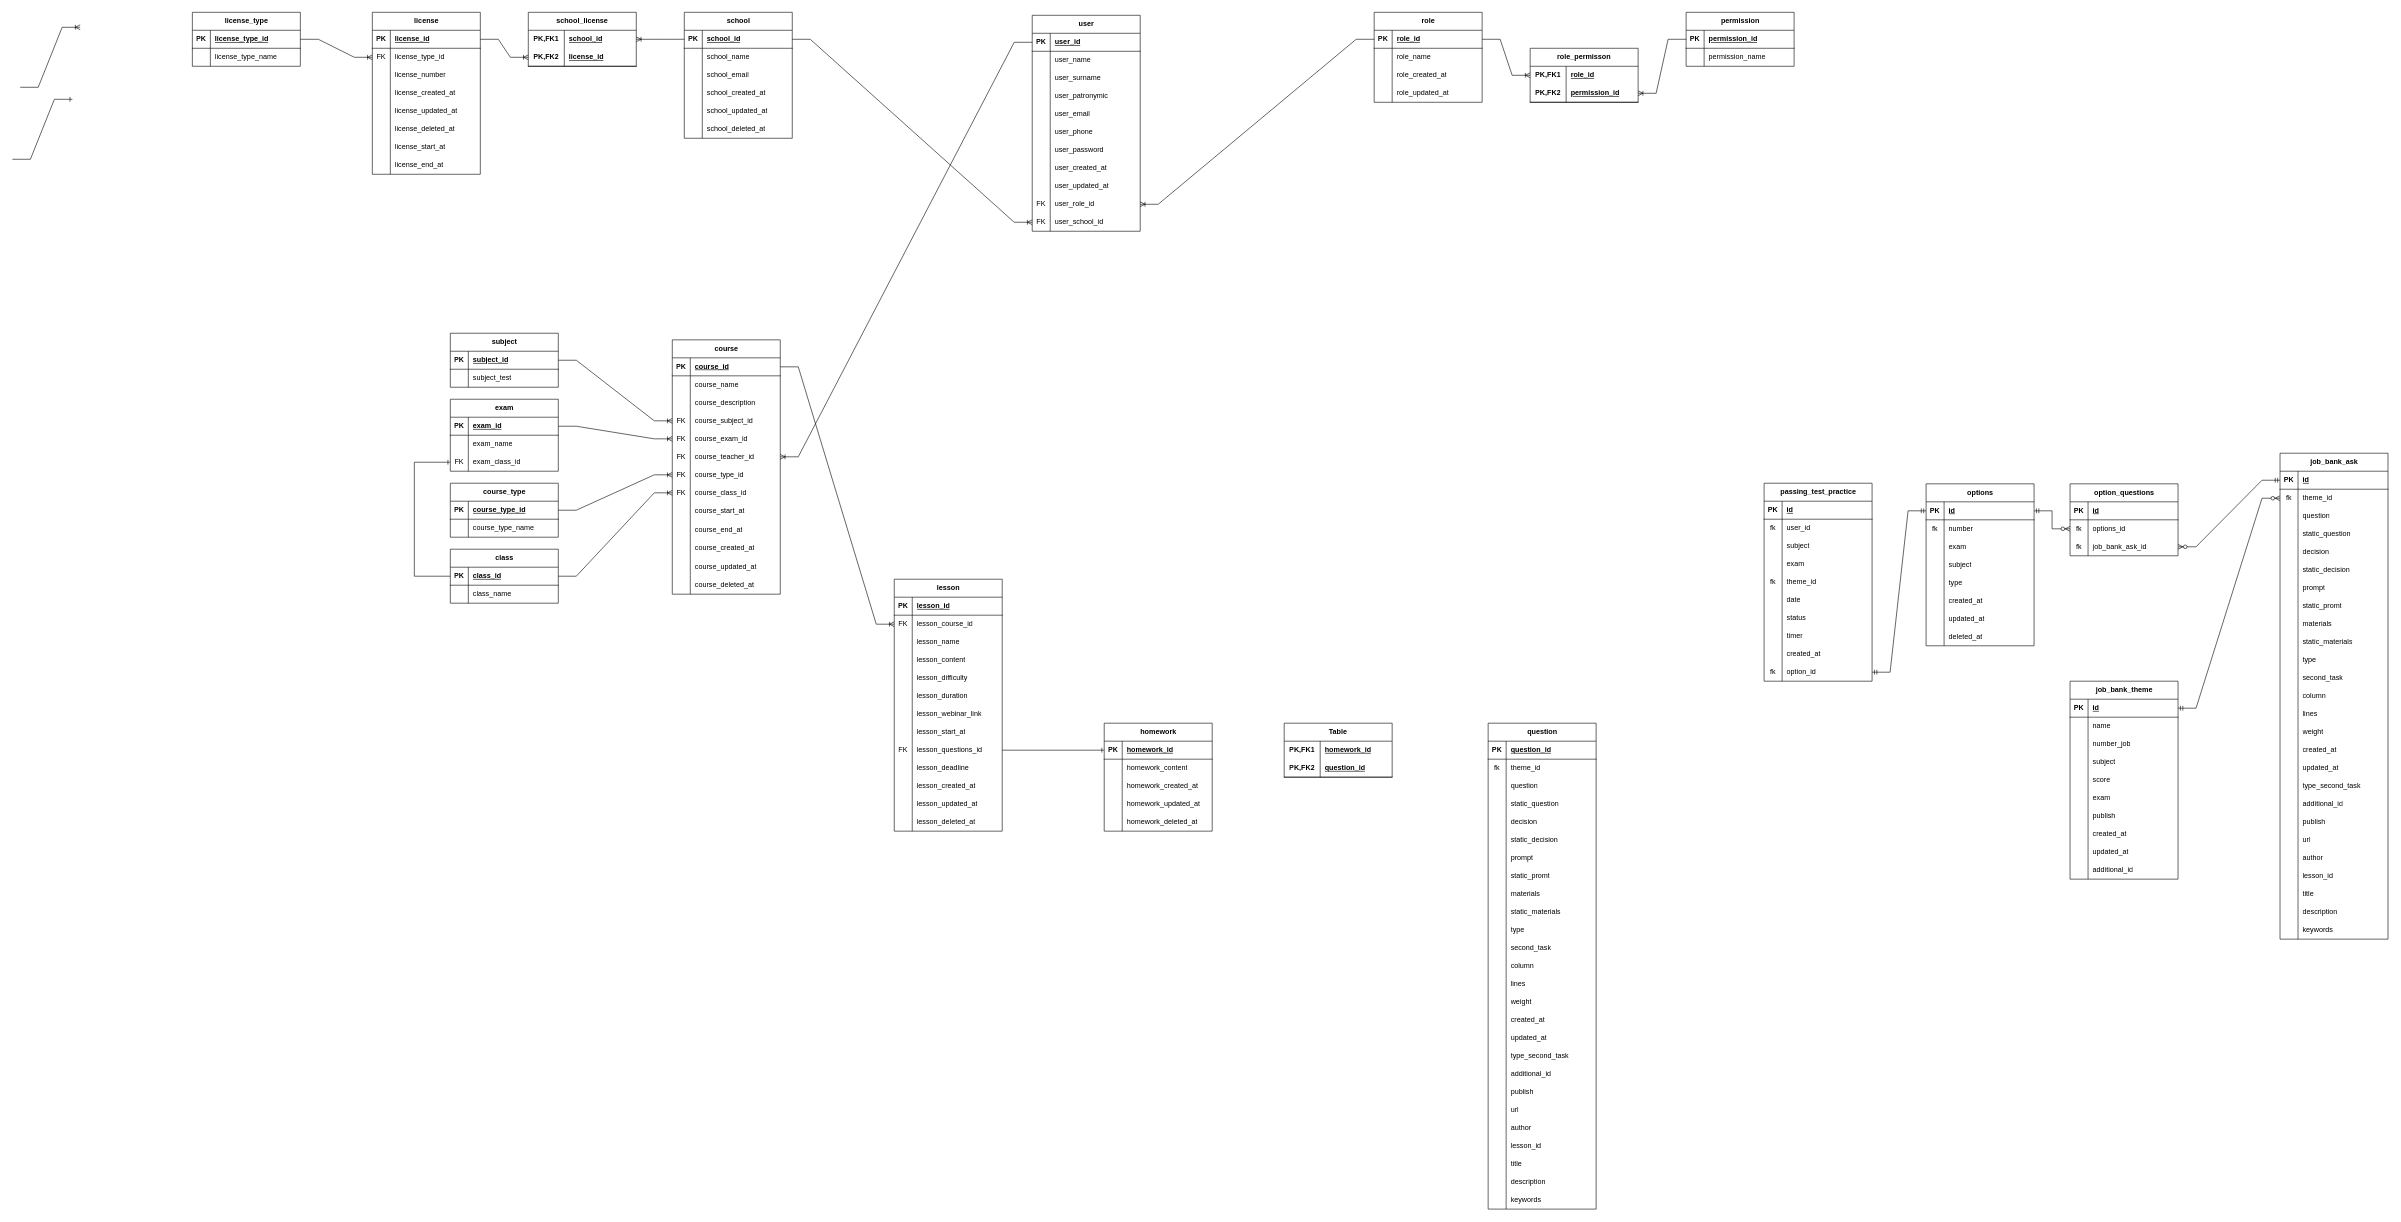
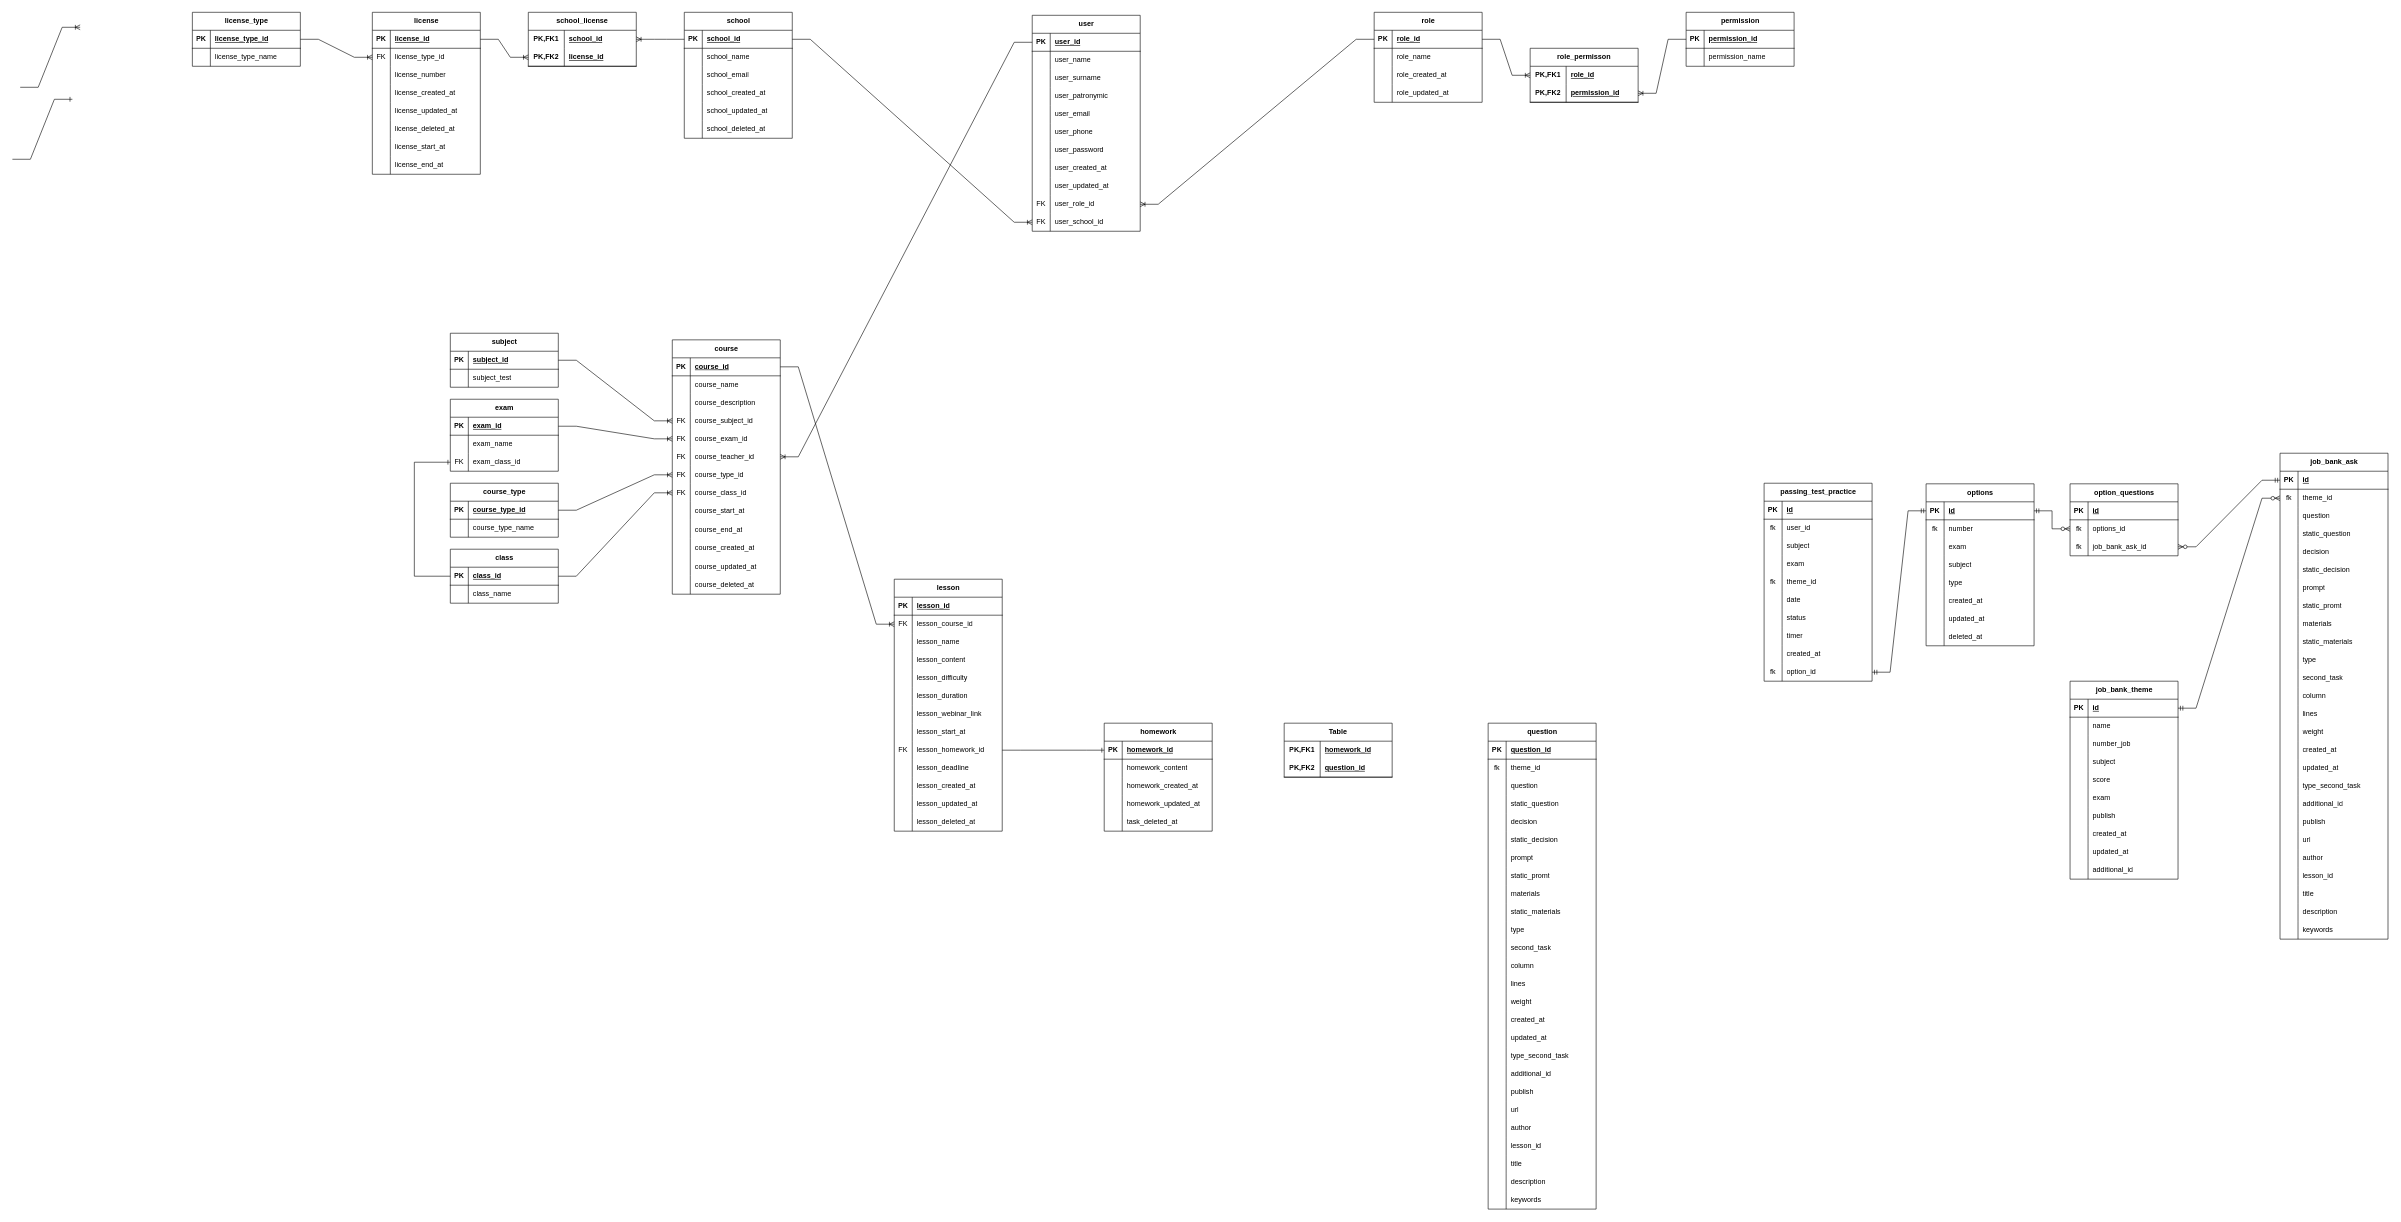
node "lesson_questions_id": label "lesson_questions_id" -> "lesson_homework_id"
node "homework_deleted_at": label "homework_deleted_at" -> "task_deleted_at"
